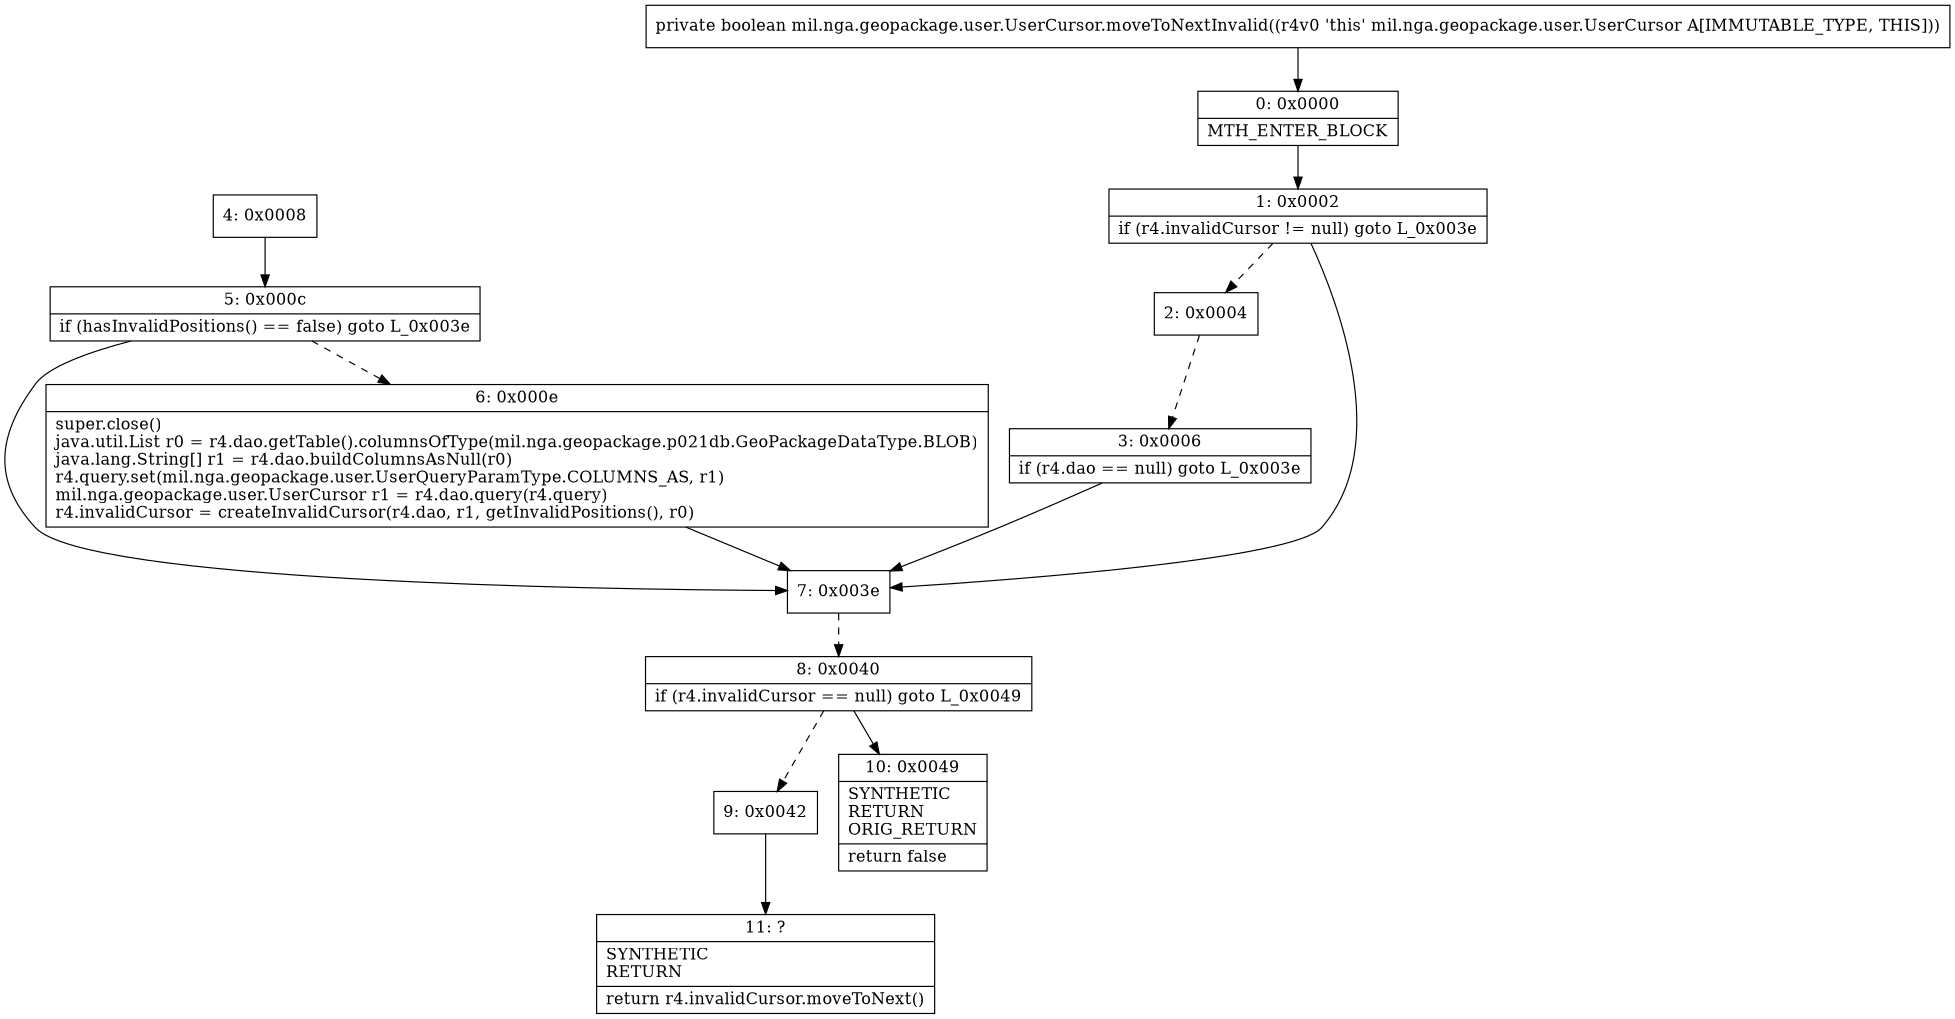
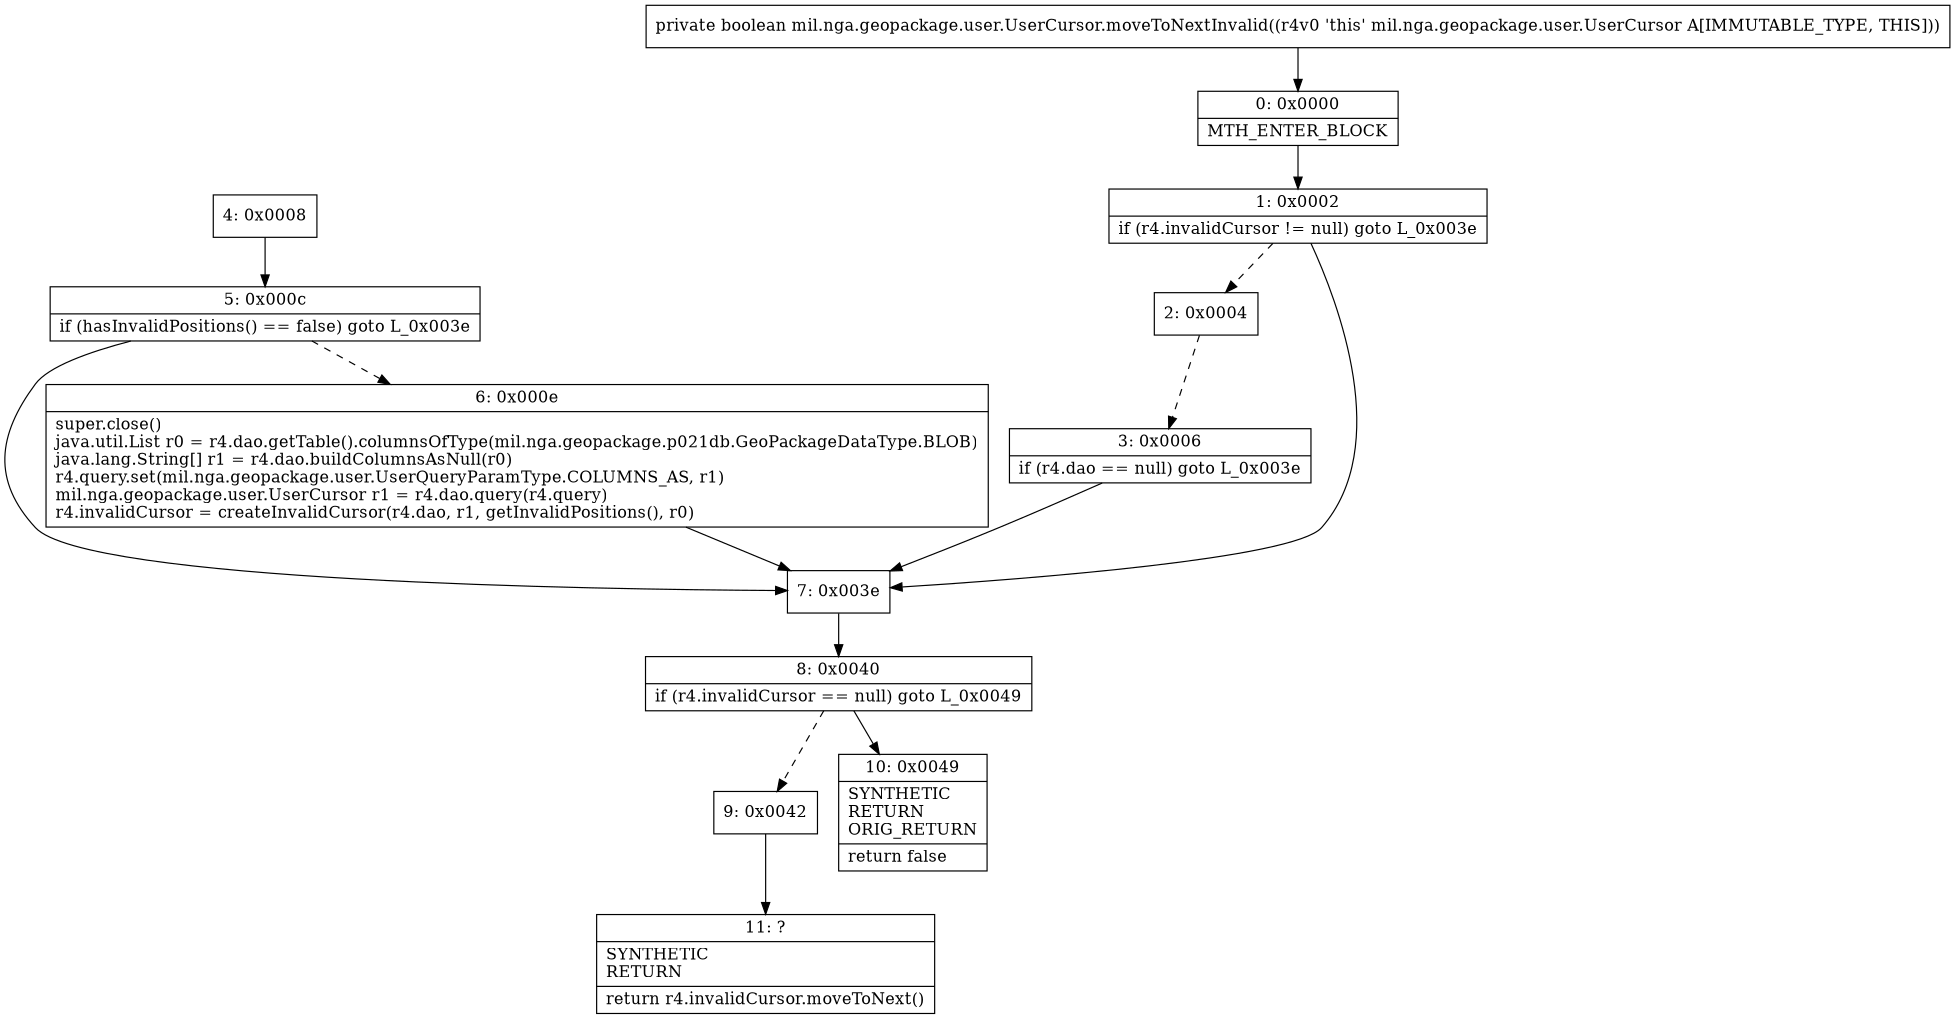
edge "7: 0x003e" -> "8: 0x0040": style dashed -> solid
